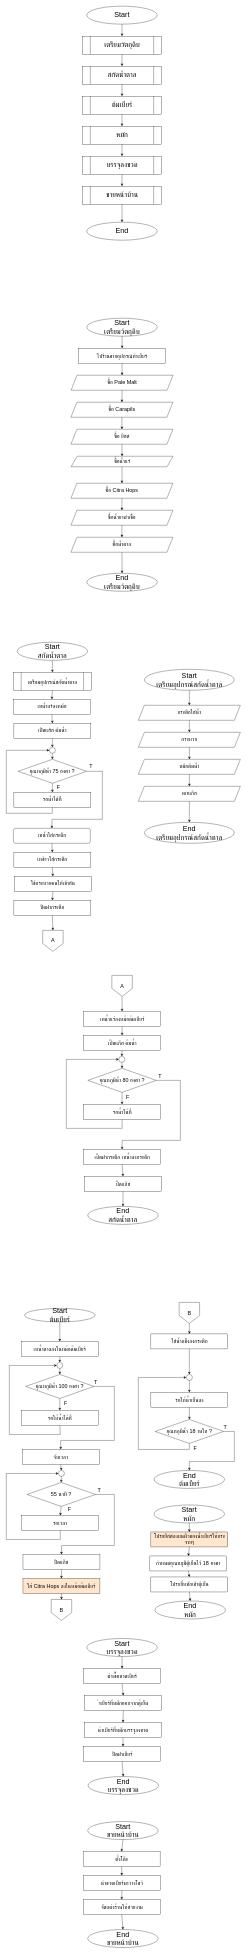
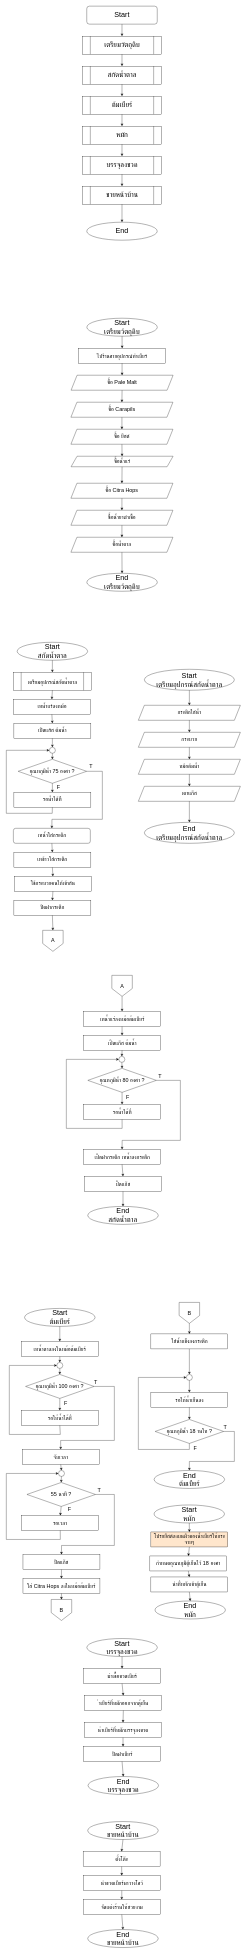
node "Start": shape ellipse -> rounded rectangle
node "Start ต้มเบียร์": size 71x14 -> 71x18
node "โปรยยี่หทักเข้าตู้เย็น": label "โปรยยี่หทักเข้าตู้เย็น" -> "นำที่หทักเข้าตู้เย็น"
node "ใส่ Citra Hops ลงในหม้อต้มเบียร์": fillcolor #ffe6cc -> #ffffff
